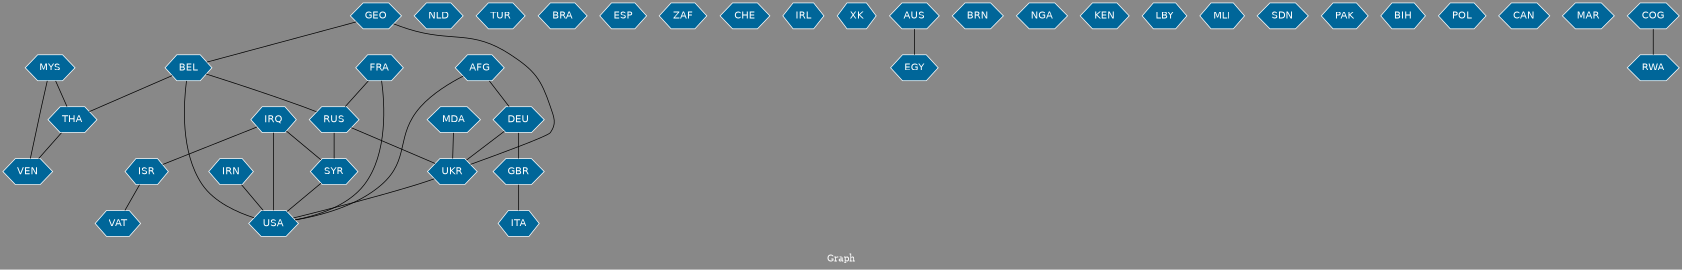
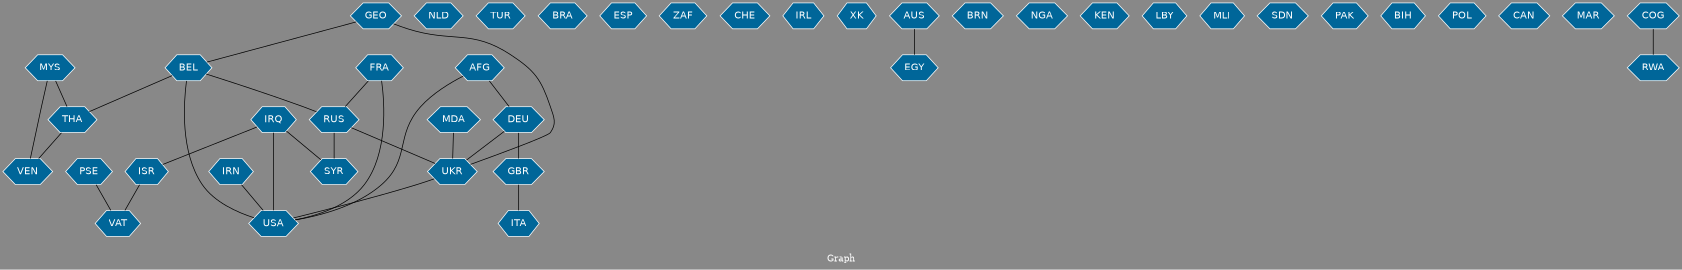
node "PSE": added
edge "SYR" -- "USA": removed
